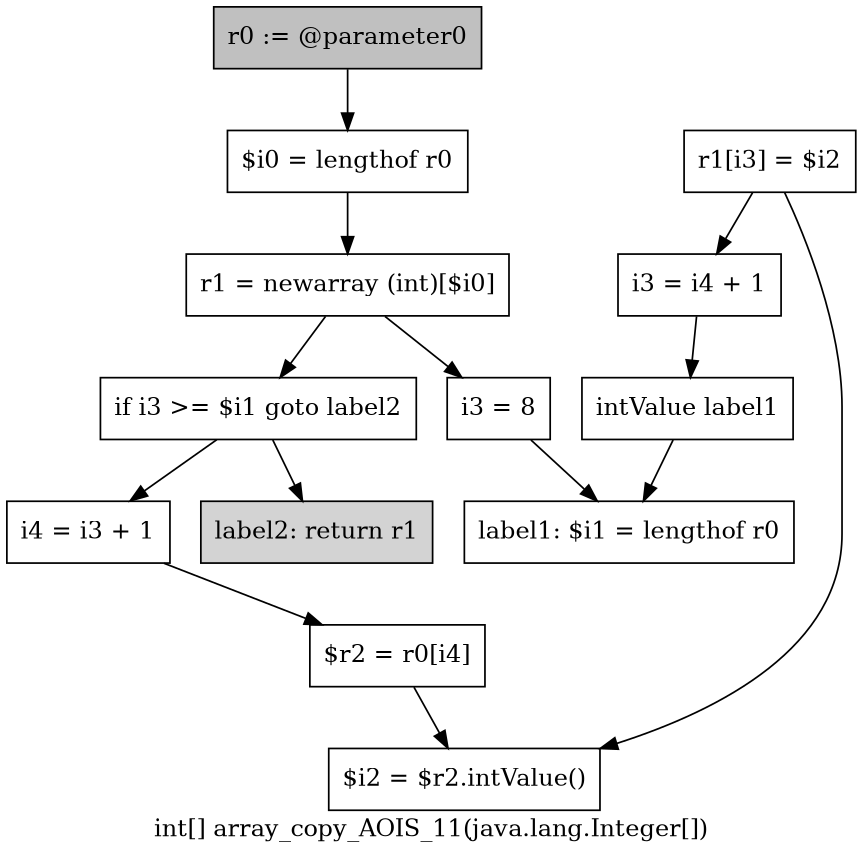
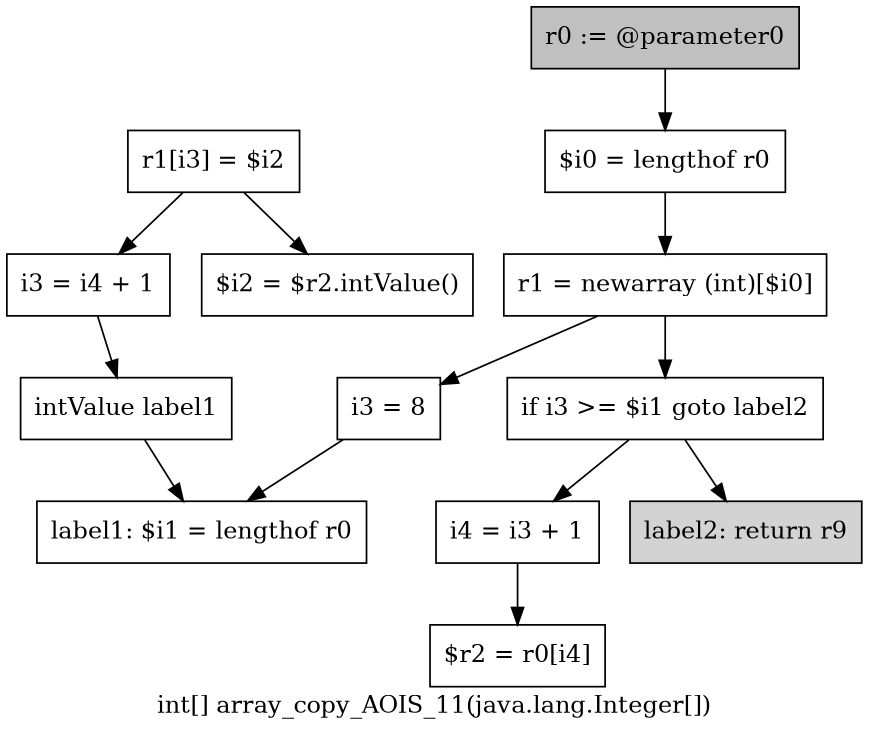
node "label2: return r1": label "label2: return r1" -> "label2: return r9"
edge "$r2 = r0[i4]" -> "$i2 = $r2.intValue()": removed
